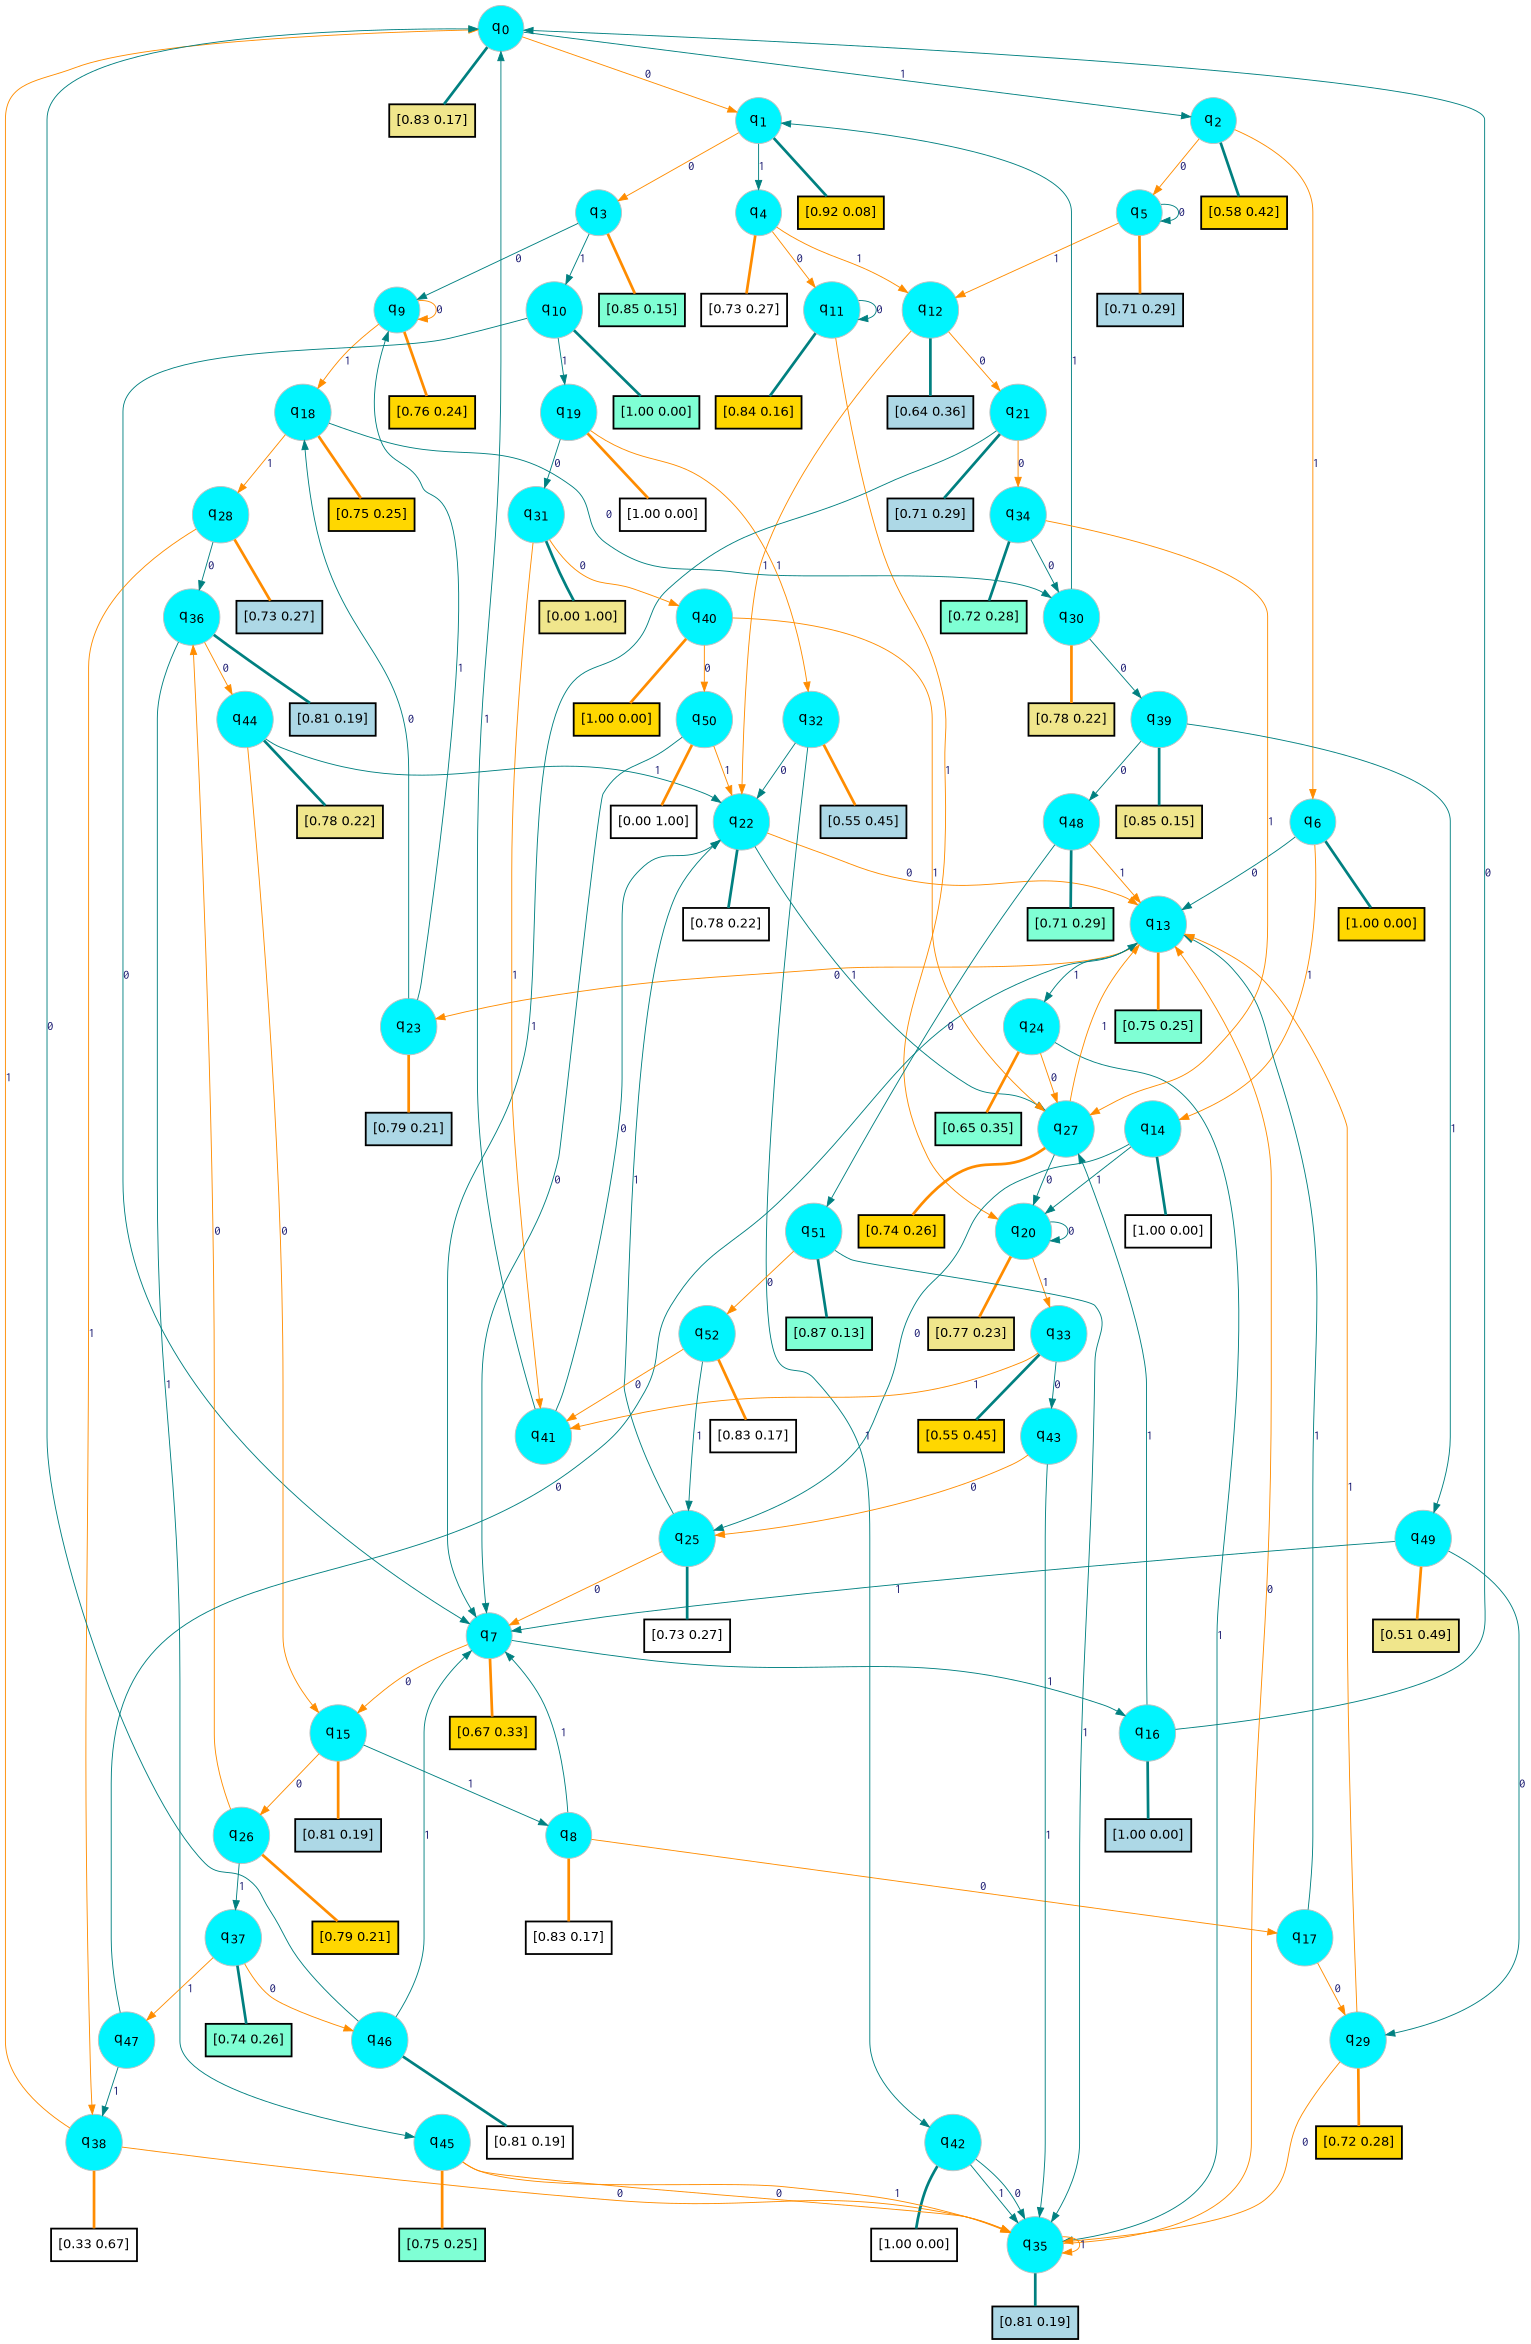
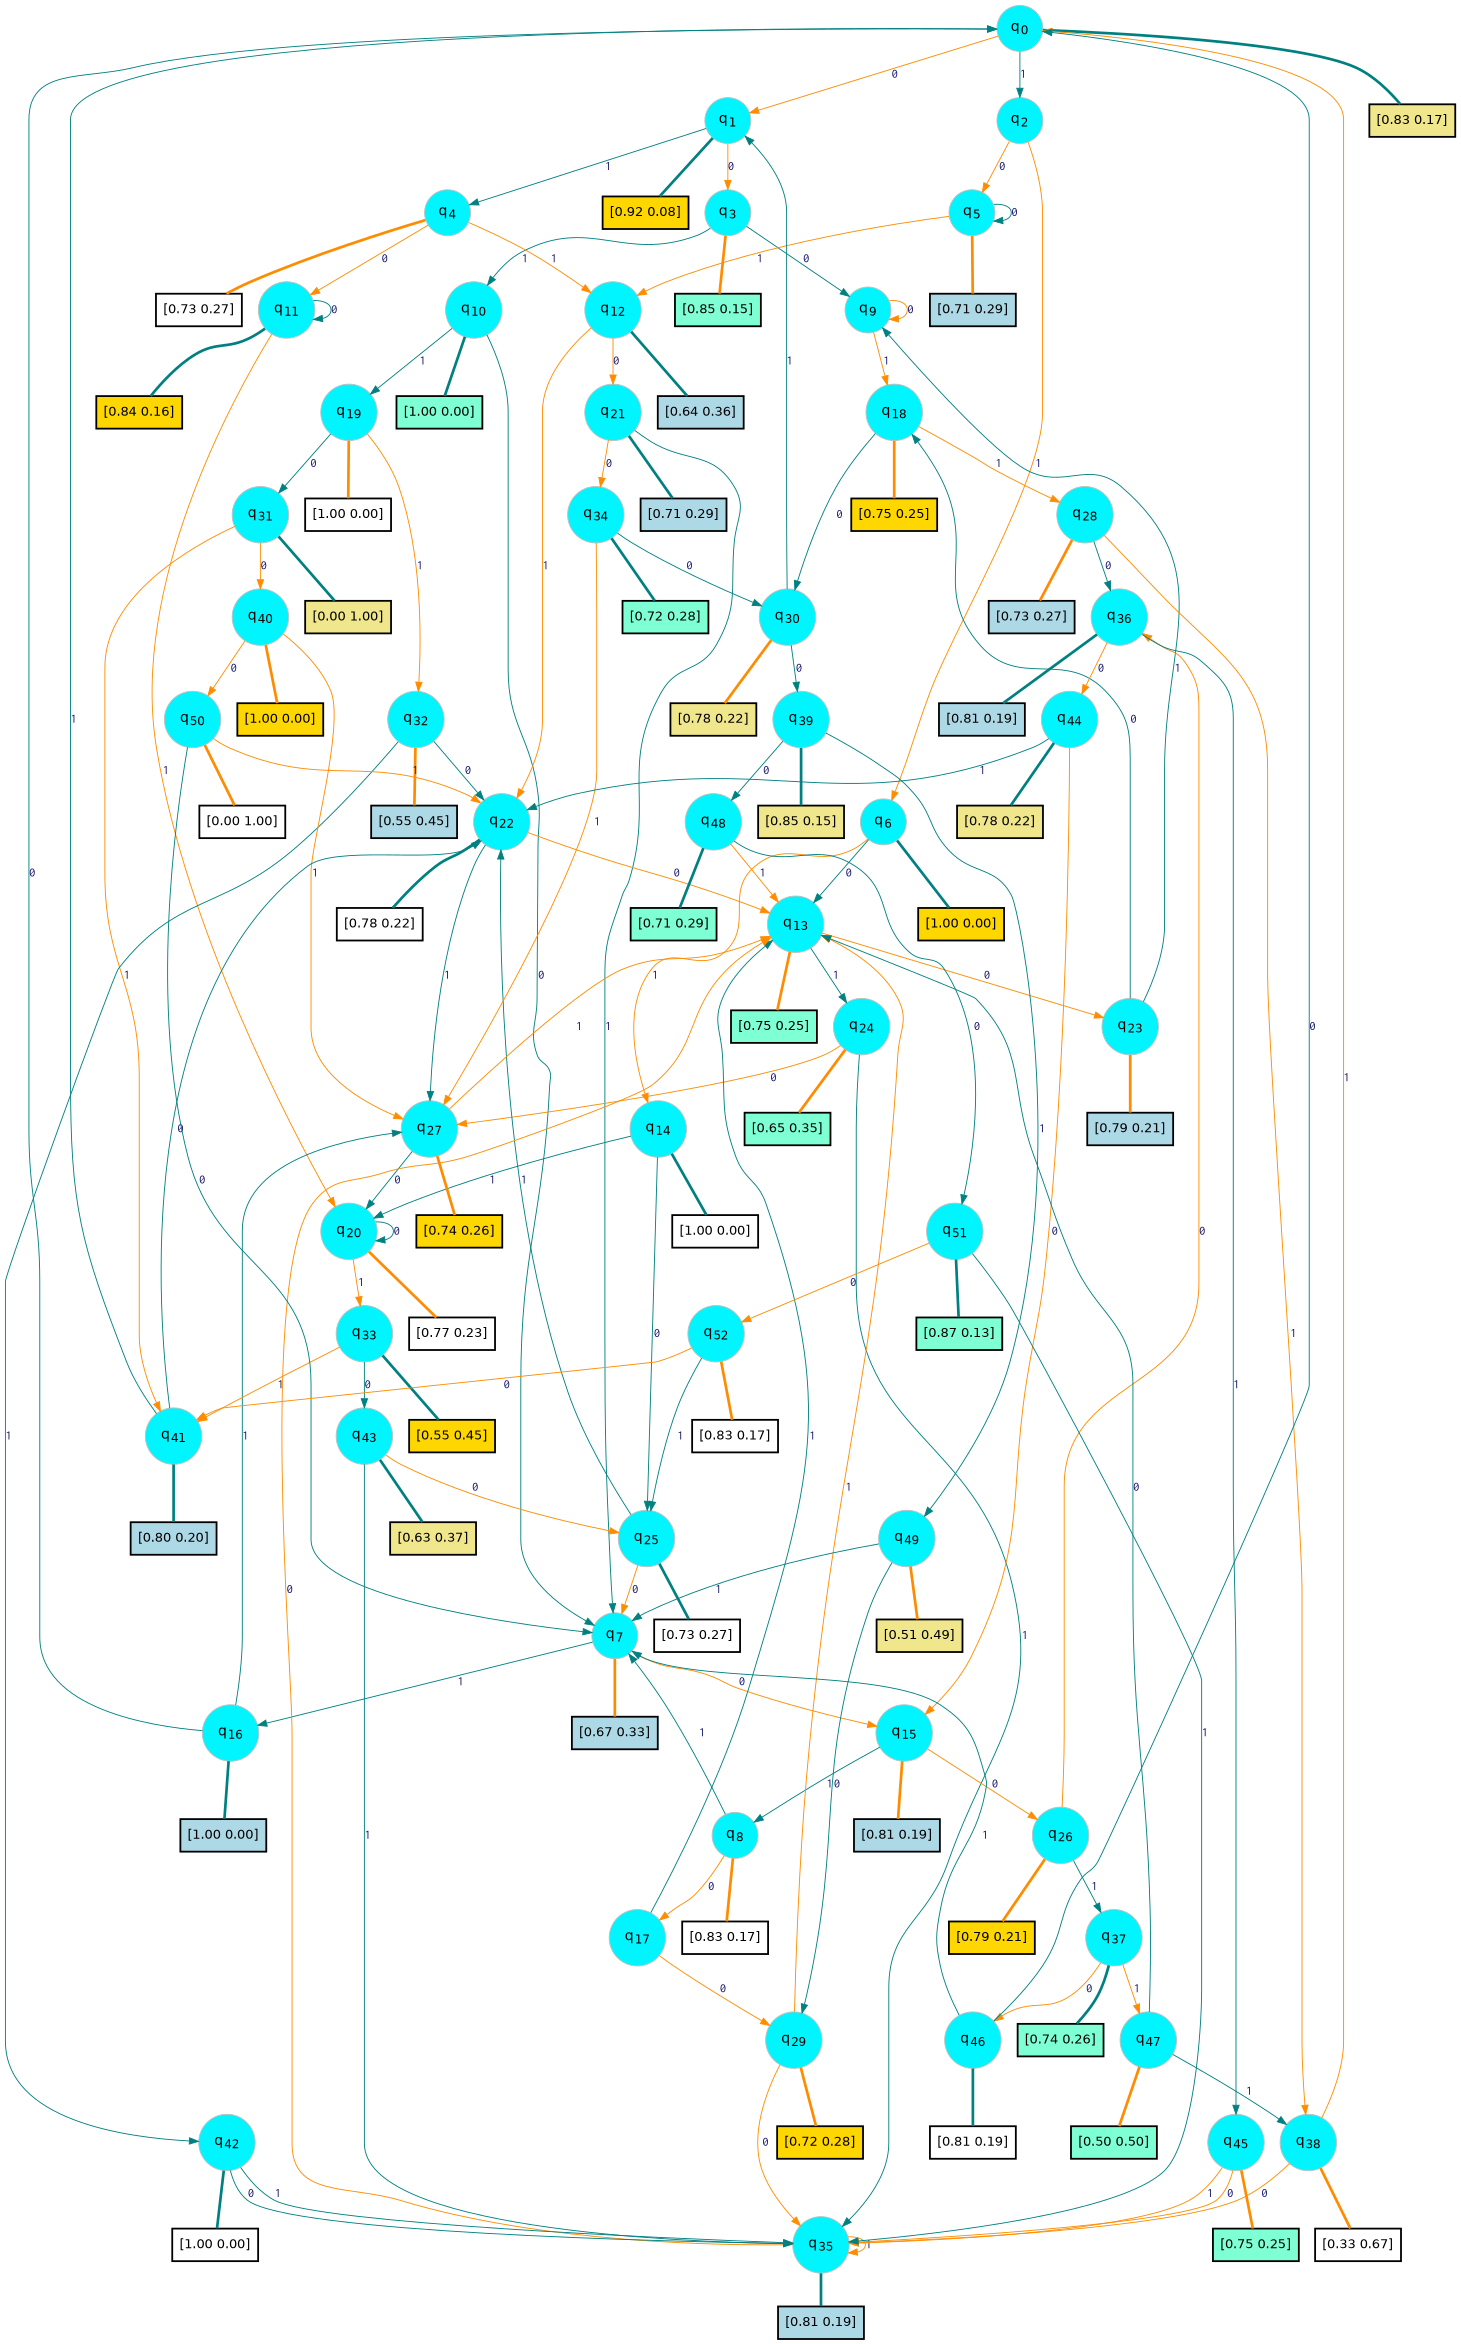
node "[0.58 0.42]": removed
node "[0.76 0.24]": removed
node "[0.77 0.23]": fillcolor khaki -> white
node "[0.80 0.20]": added
node "[0.63 0.37]": added
node "[0.67 0.33]": fillcolor gold -> lightblue
node "[0.50 0.50]": added
